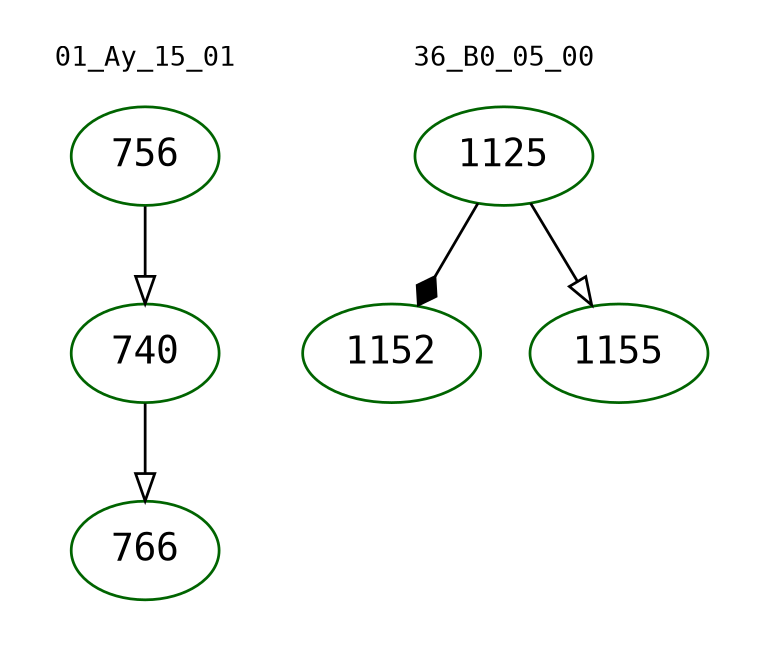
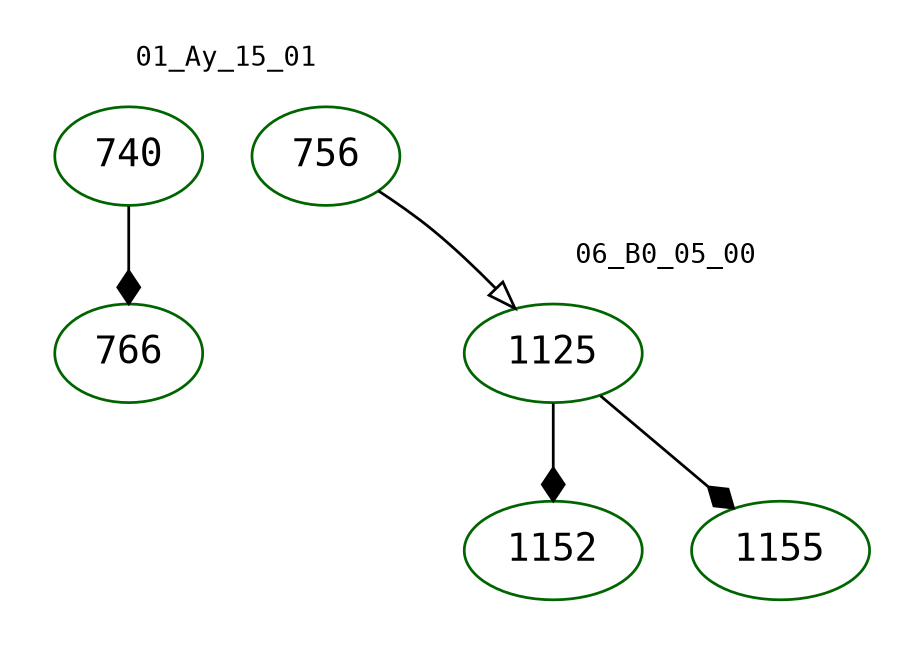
cluster "36_B0_05_00": label "36_B0_05_00" -> "06_B0_05_00"
edge "756" -> "740": now "756" -> "1125"
edge "1125" -> "1155": arrowhead onormal -> diamond
edge "740" -> "766": arrowhead onormal -> diamond
